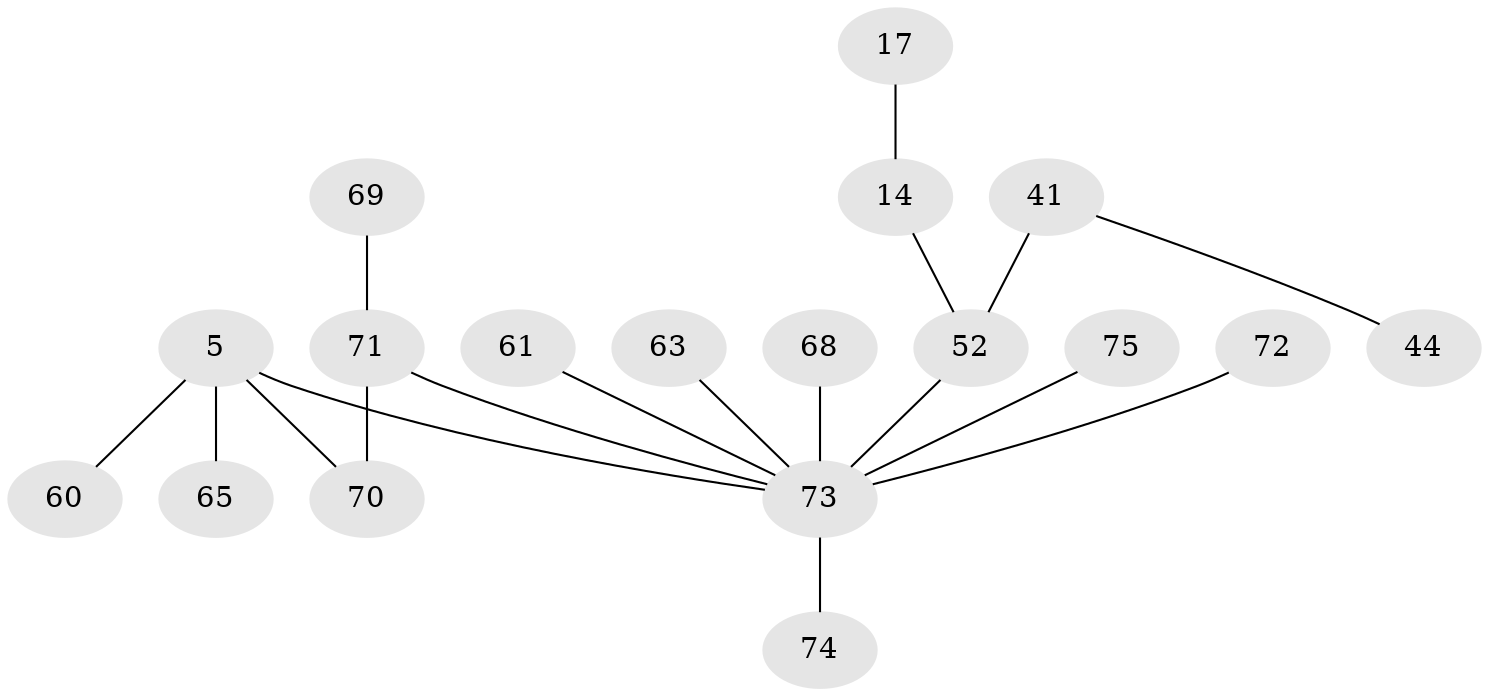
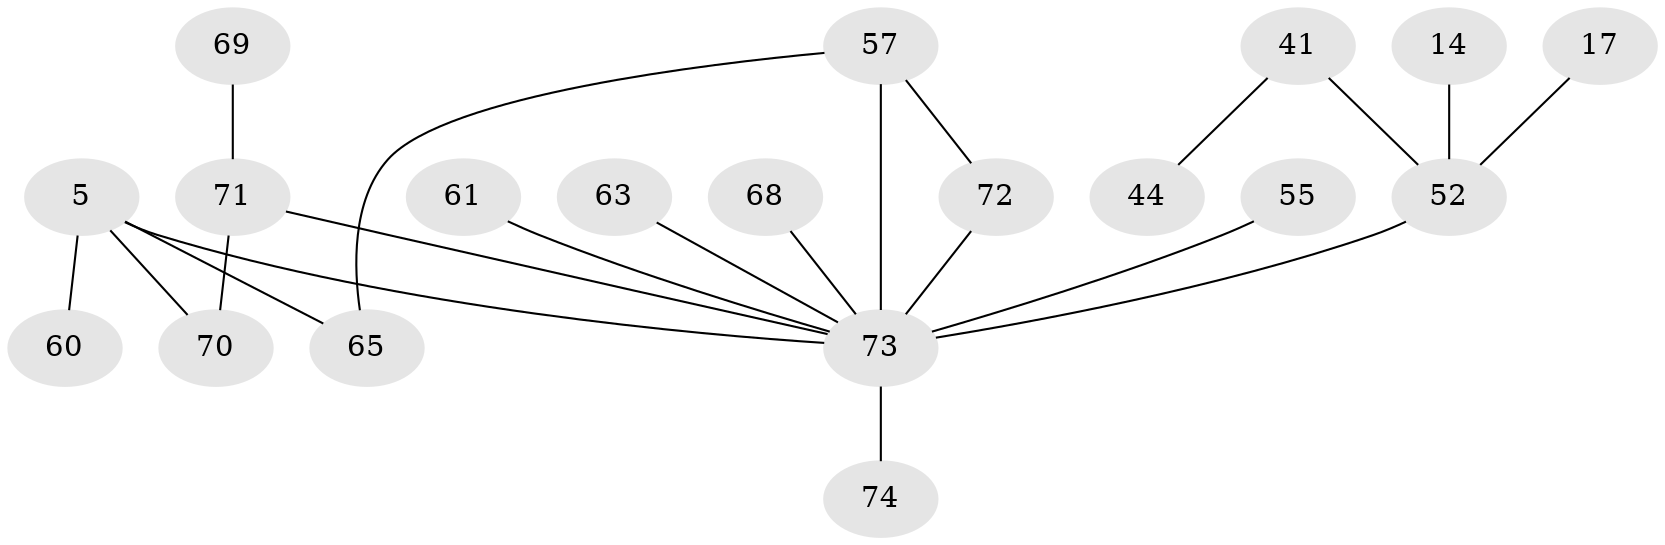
node "57": added
edge "17" -- "14": now "17" -- "52"
node "75": label "75" -> "55"
